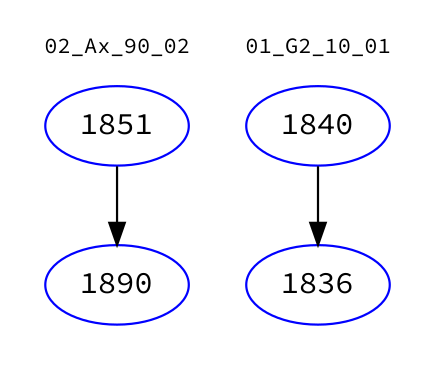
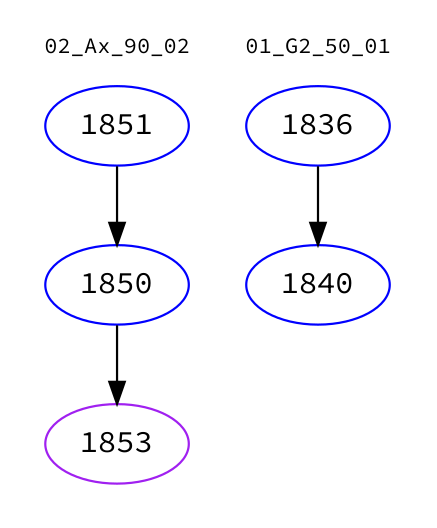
cluster "01_G2_10_01": label "01_G2_10_01" -> "01_G2_50_01"
edge "1840" -> "1836": reversed
node "1890": label "1890" -> "1850"
node "1853": added
